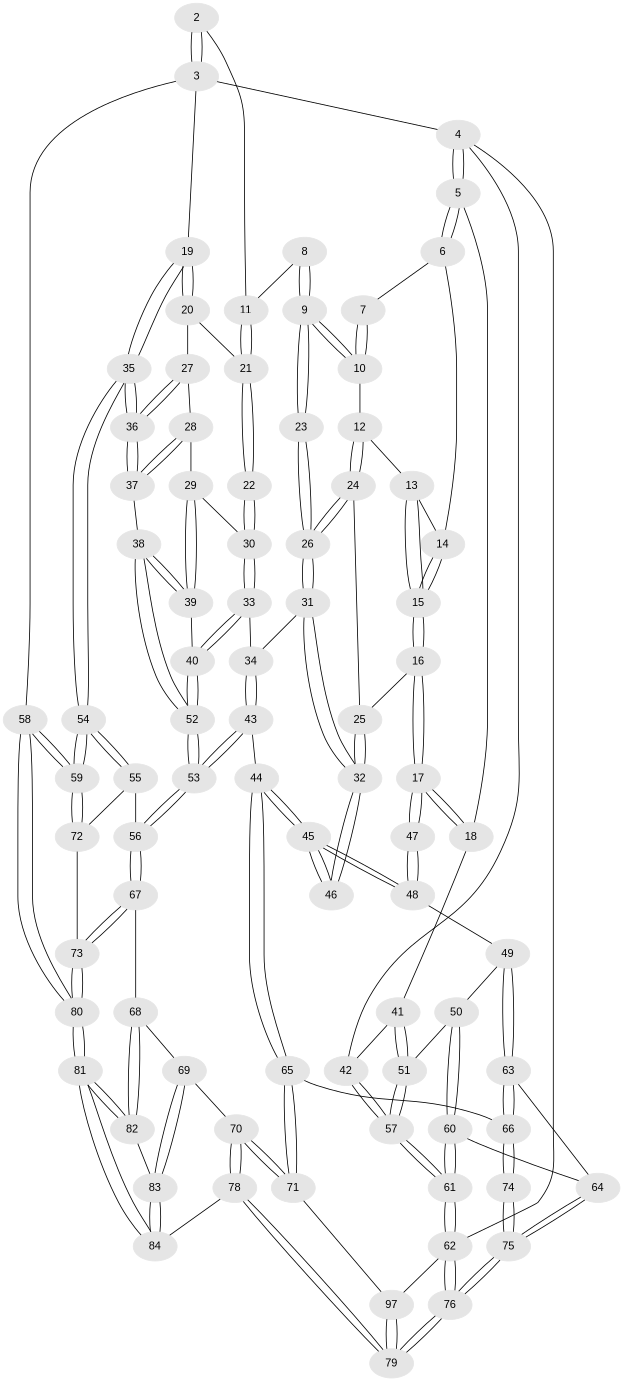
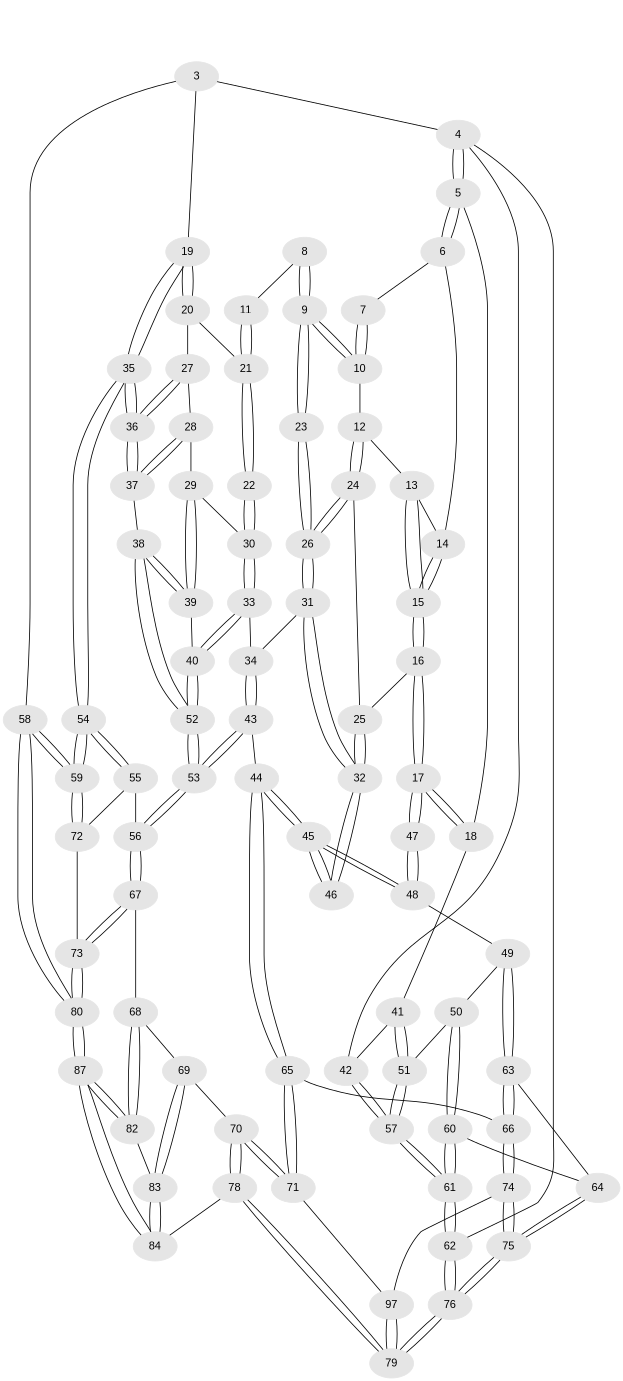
node "2": removed
node "81": label "81" -> "87"
edge "62" -- "97": now "74" -- "97"
